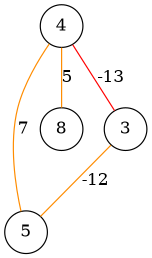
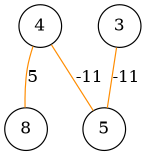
edge "4" -- "3": removed, label "-13"
edge "4" -- "5": label "7" -> "-11"
edge "3" -- "5": label "-12" -> "-11"
